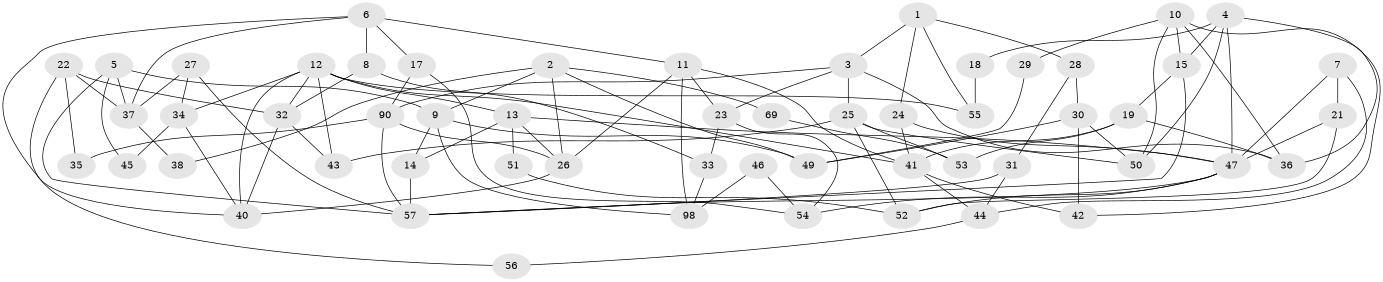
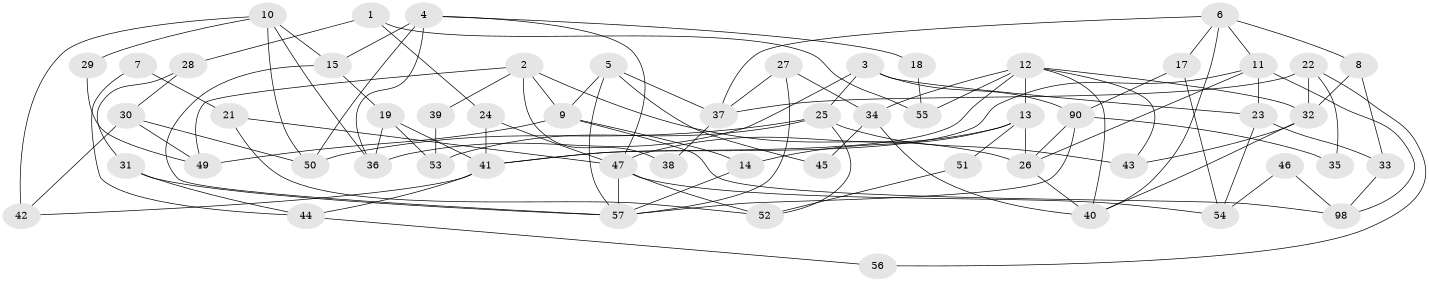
edge "1" -- "3": removed
node "69": label "69" -> "39"
edge "7" -- "47": removed
